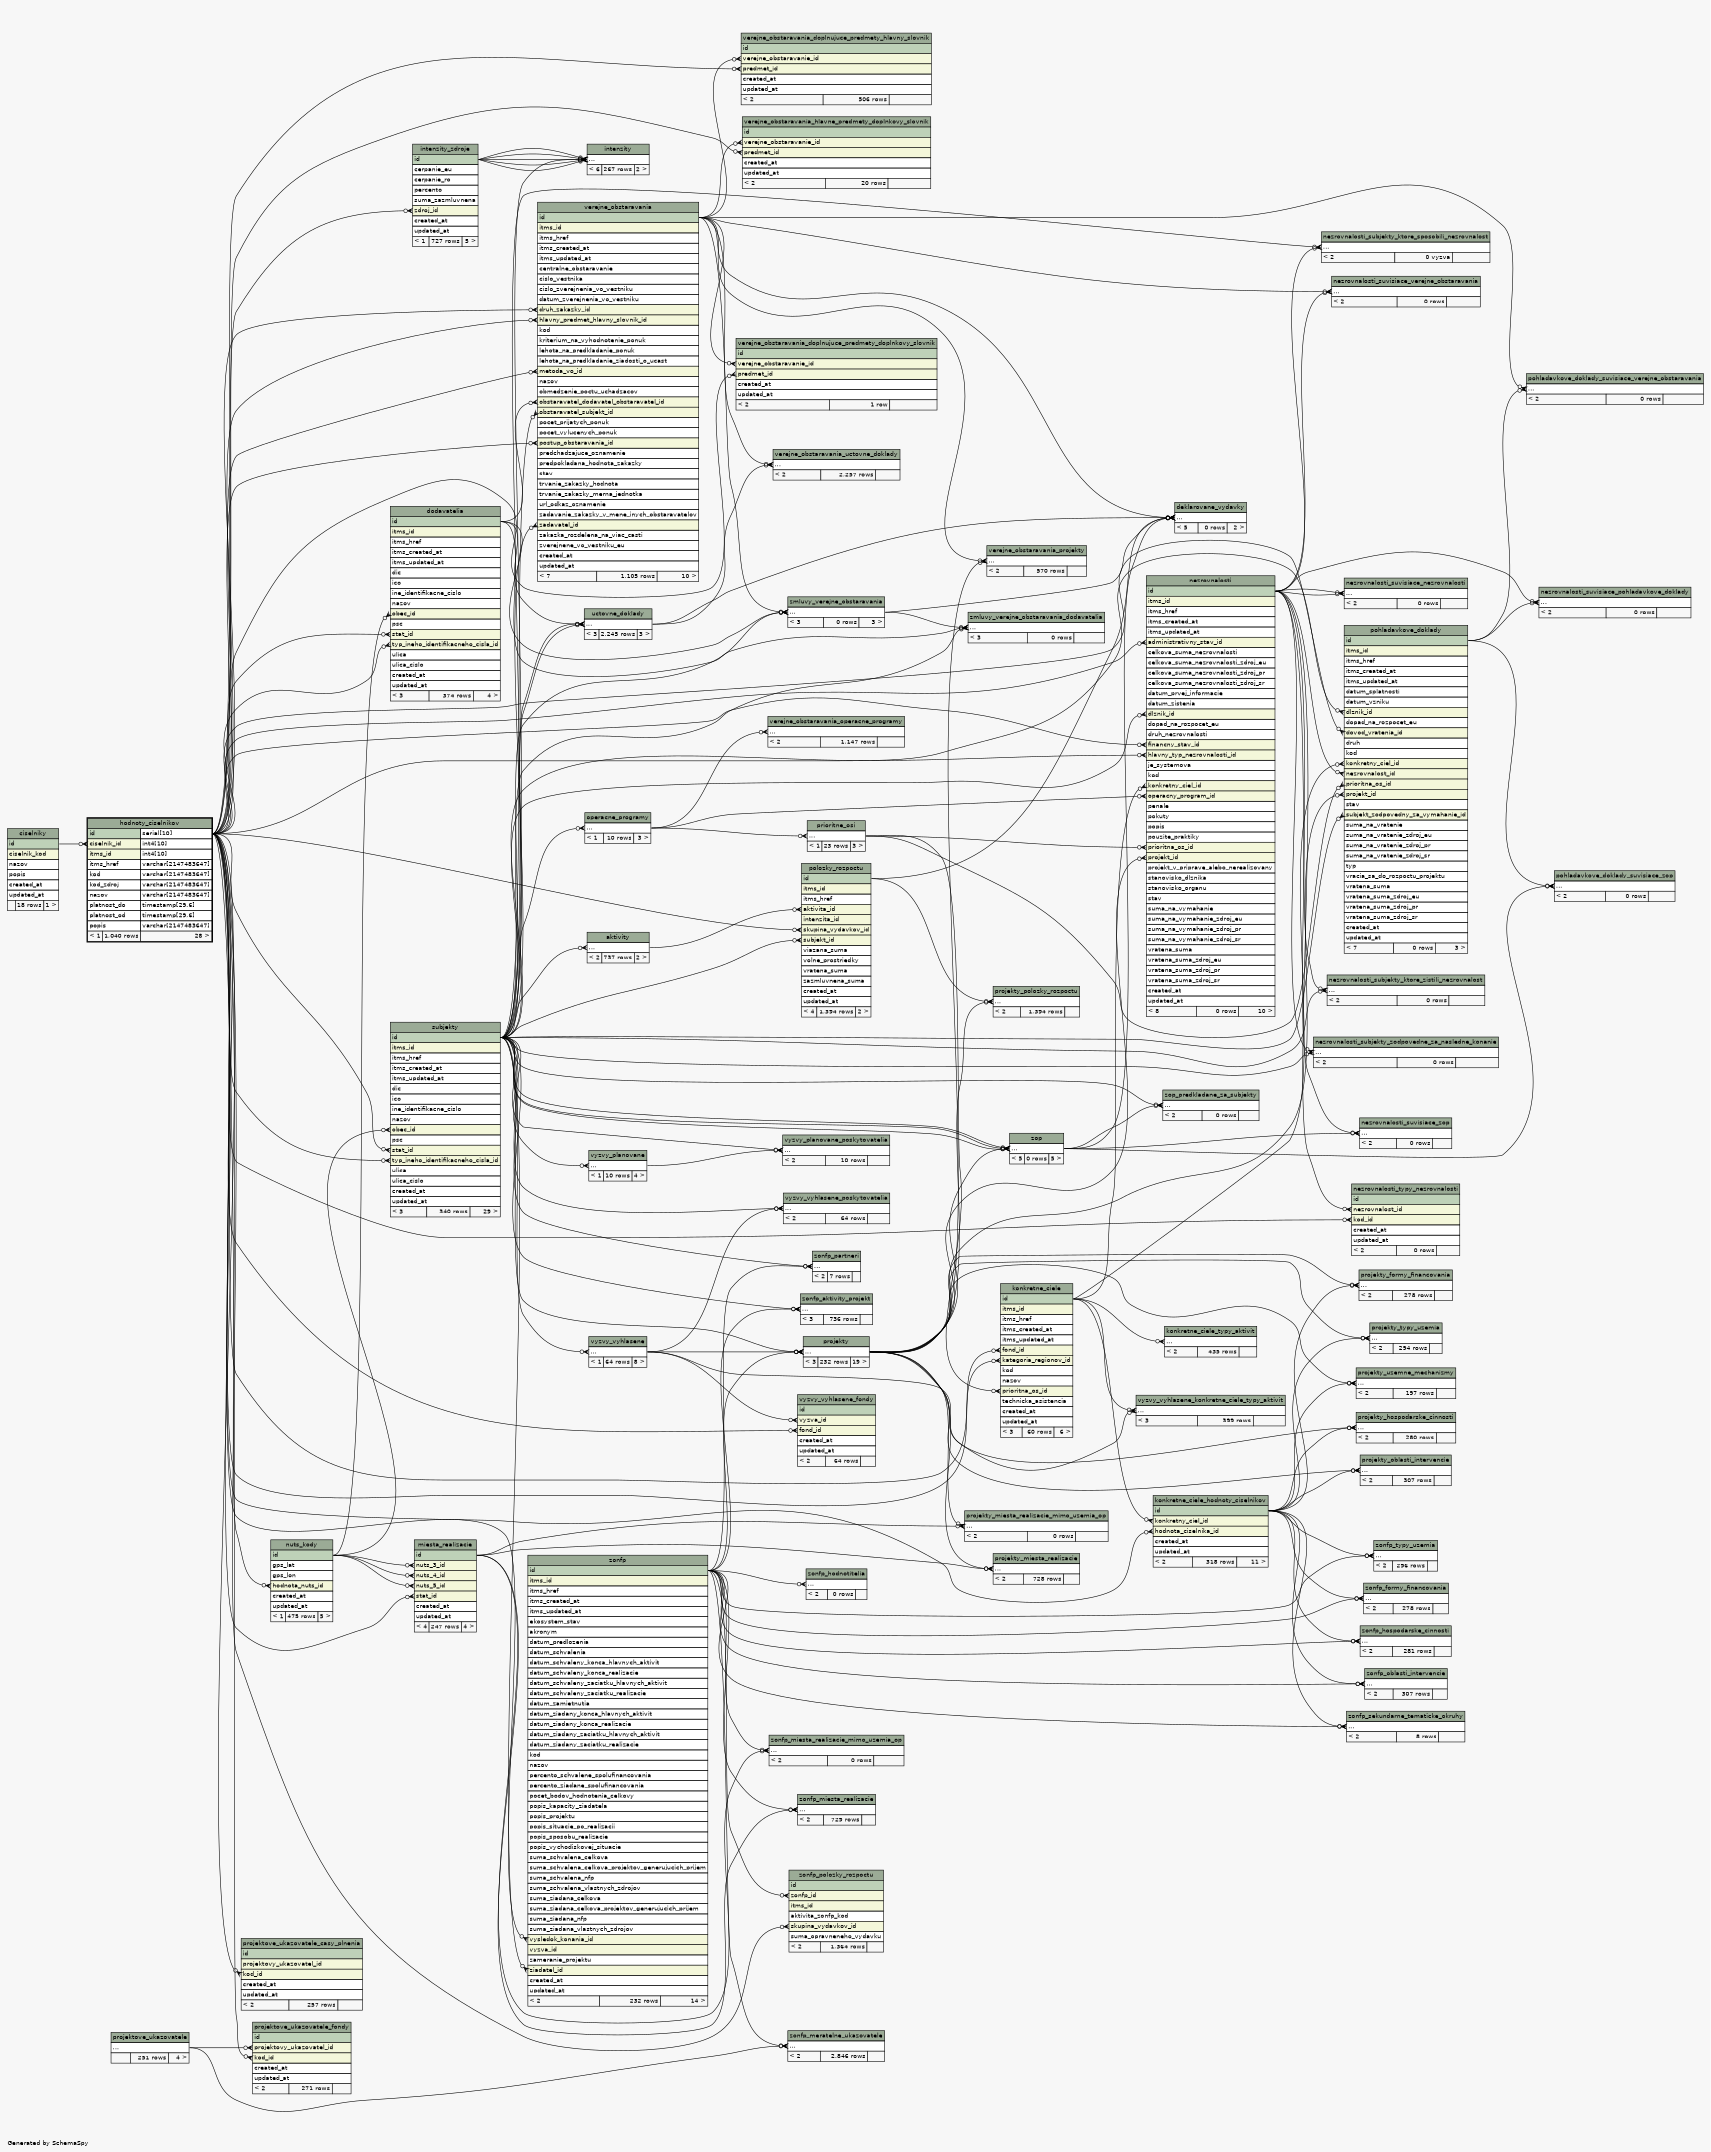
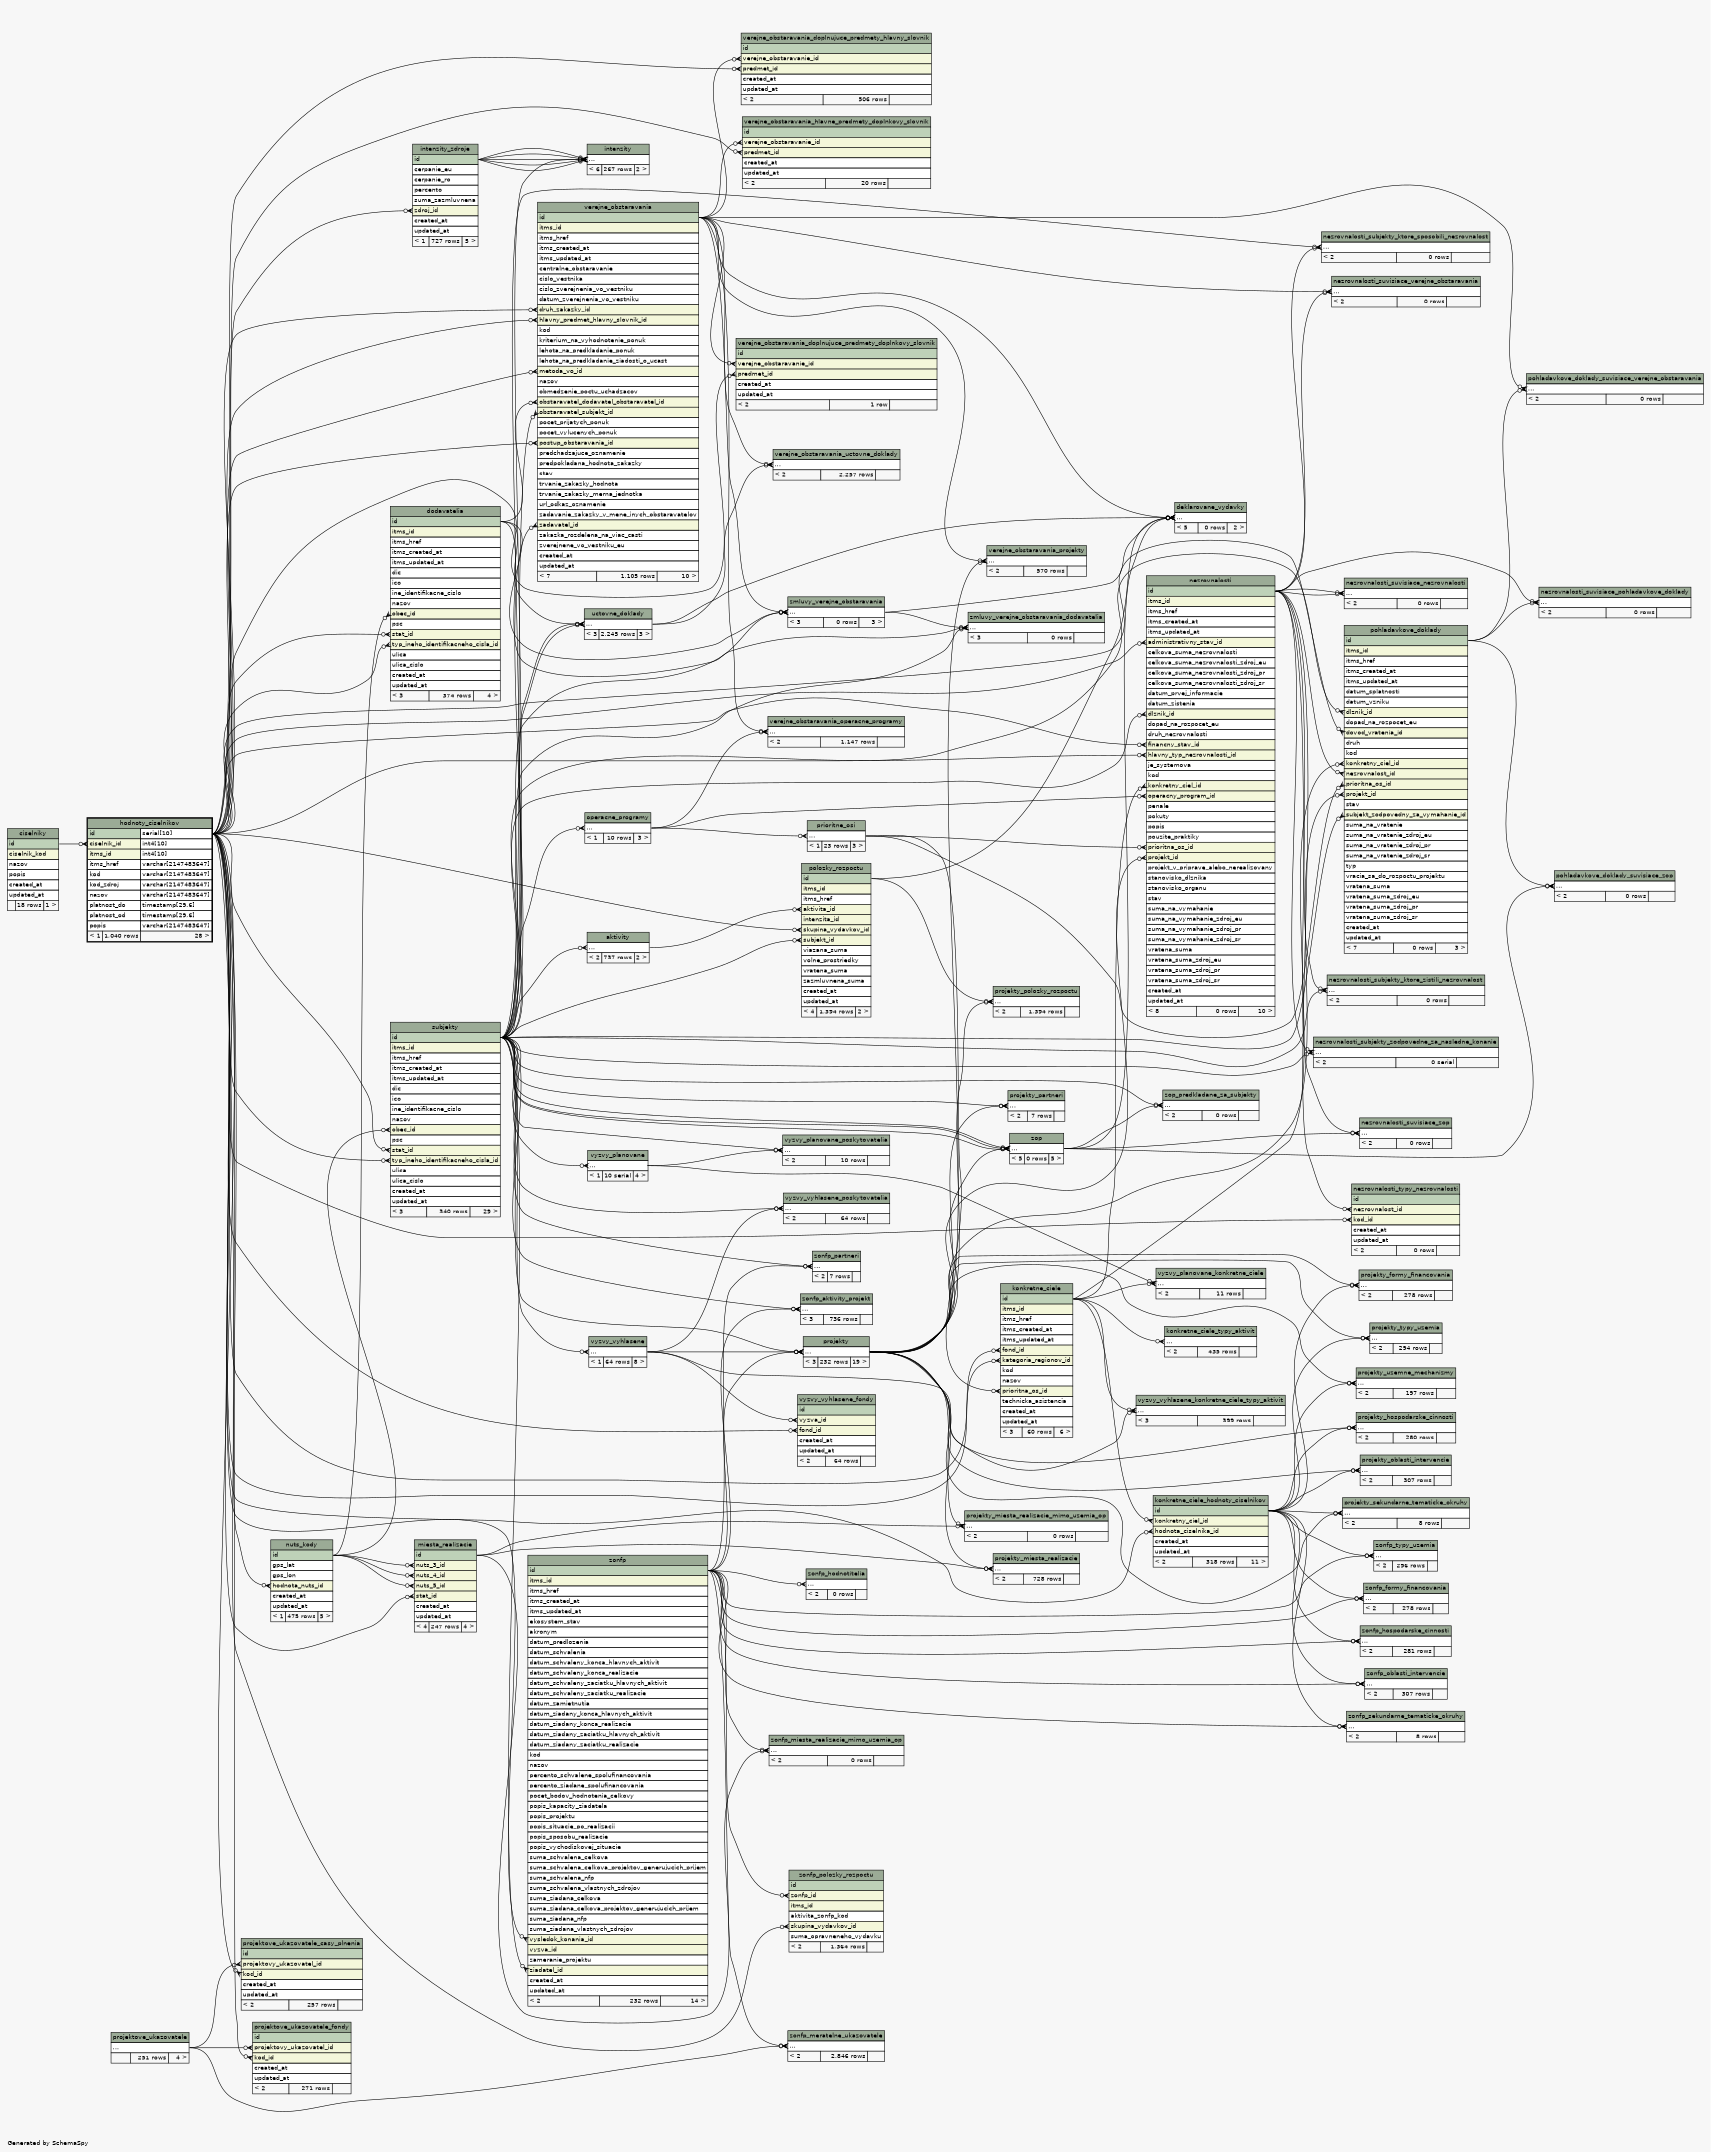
node "nezrovnalosti_subjekty_ktore_sposobili_nezrovnalost": text "0 vyzva" -> "0 rows"
edge "verejne_obstaravania" -> "verejne_obstaravania_operacne_programy": added
node "nezrovnalosti_subjekty_zodpovedne_za_nasledne_konanie": text "0 rows" -> "0 serial"
node "projekty_partneri": added
node "vyzvy_planovane": text "10 rows" -> "10 serial"
node "vyzvy_planovane_konkretne_ciele": added
node "projekty_sekundarne_tematicke_okruhy": added
node "zonfp_miesta_realizacie": removed
edge "projektove_ukazovatele" -> "projektove_ukazovatele_casy_plnenia": added
